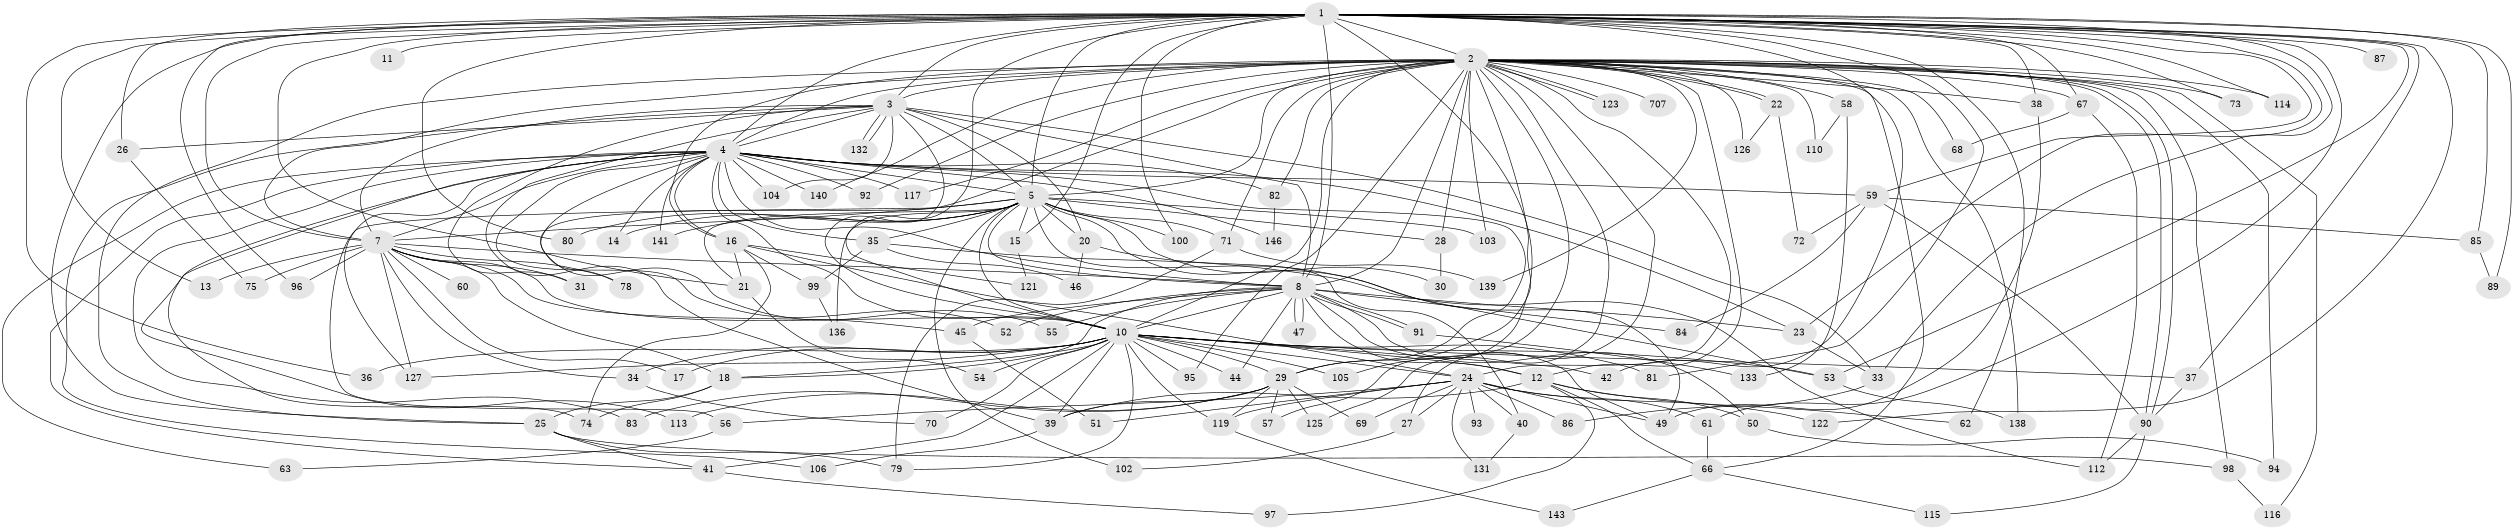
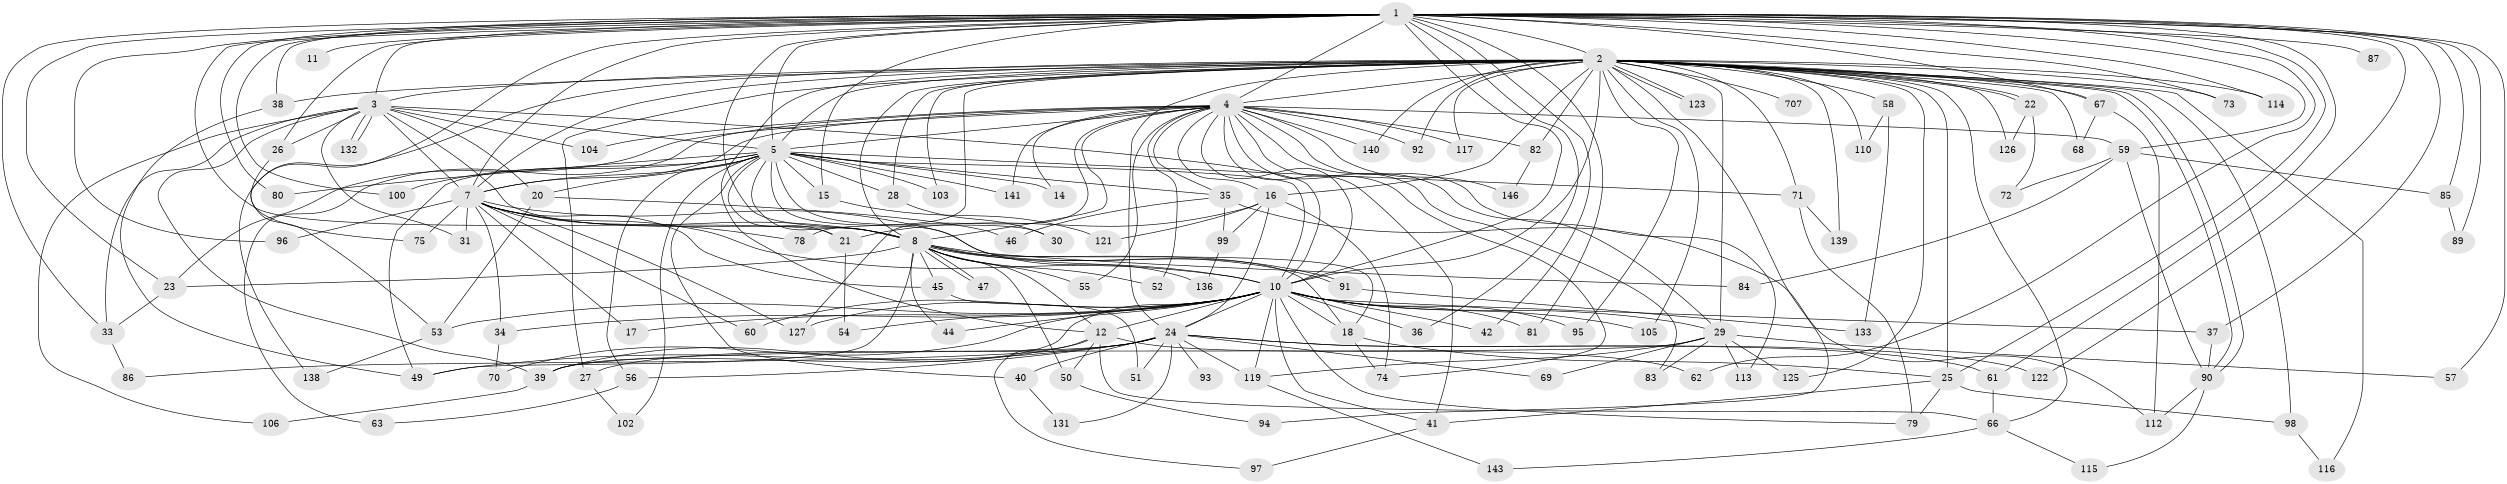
edge "3" -- "4": removed
node "13": removed
edge "10" -- "60": added
